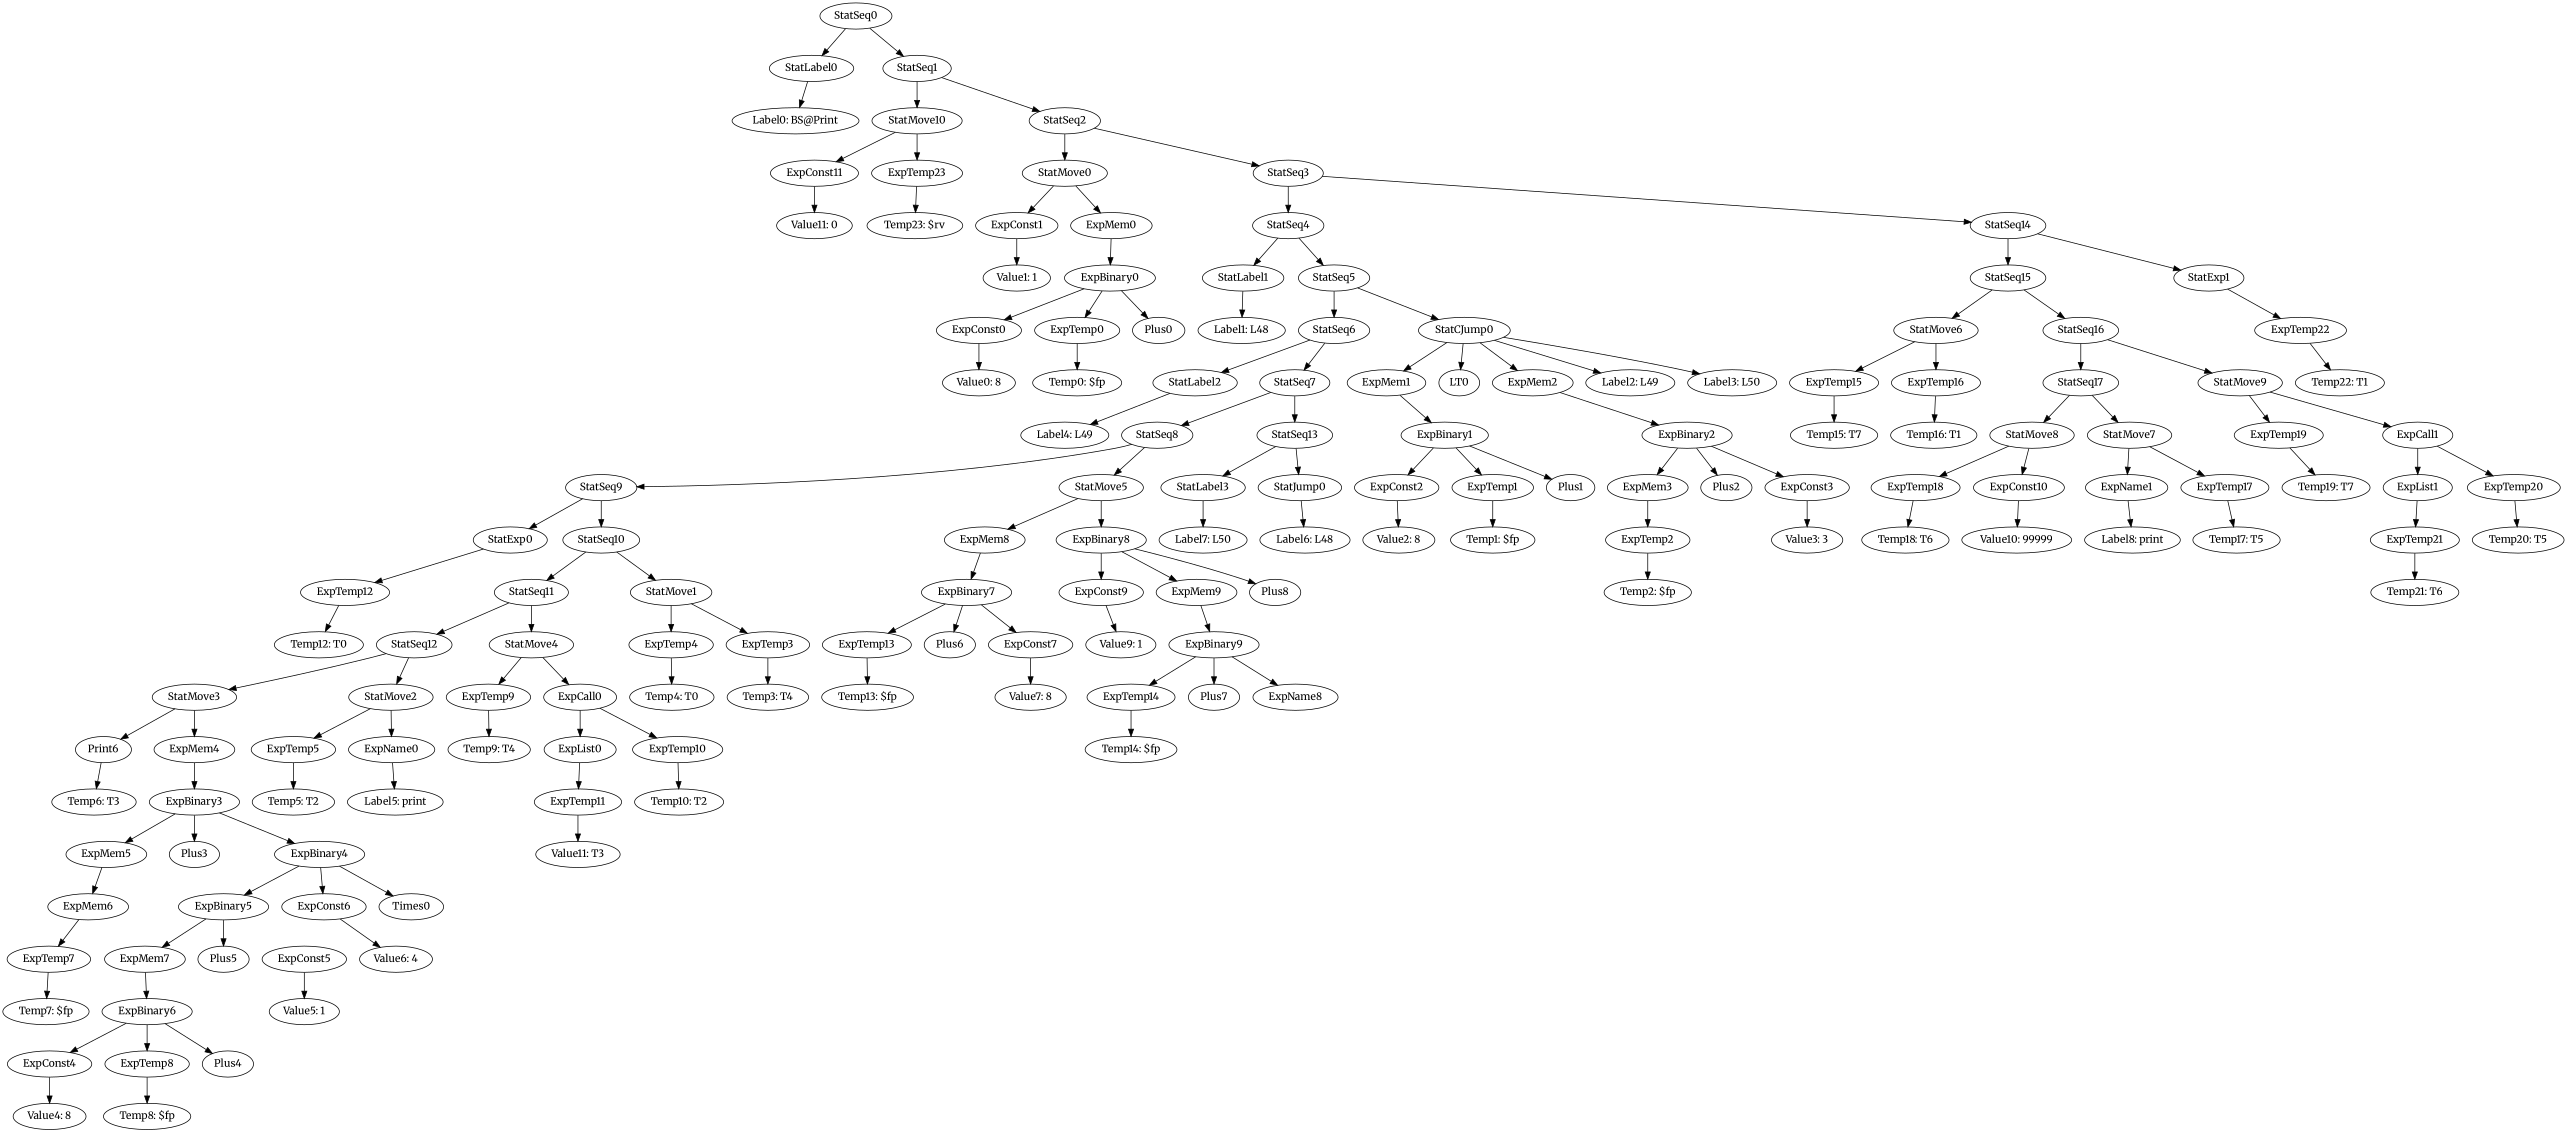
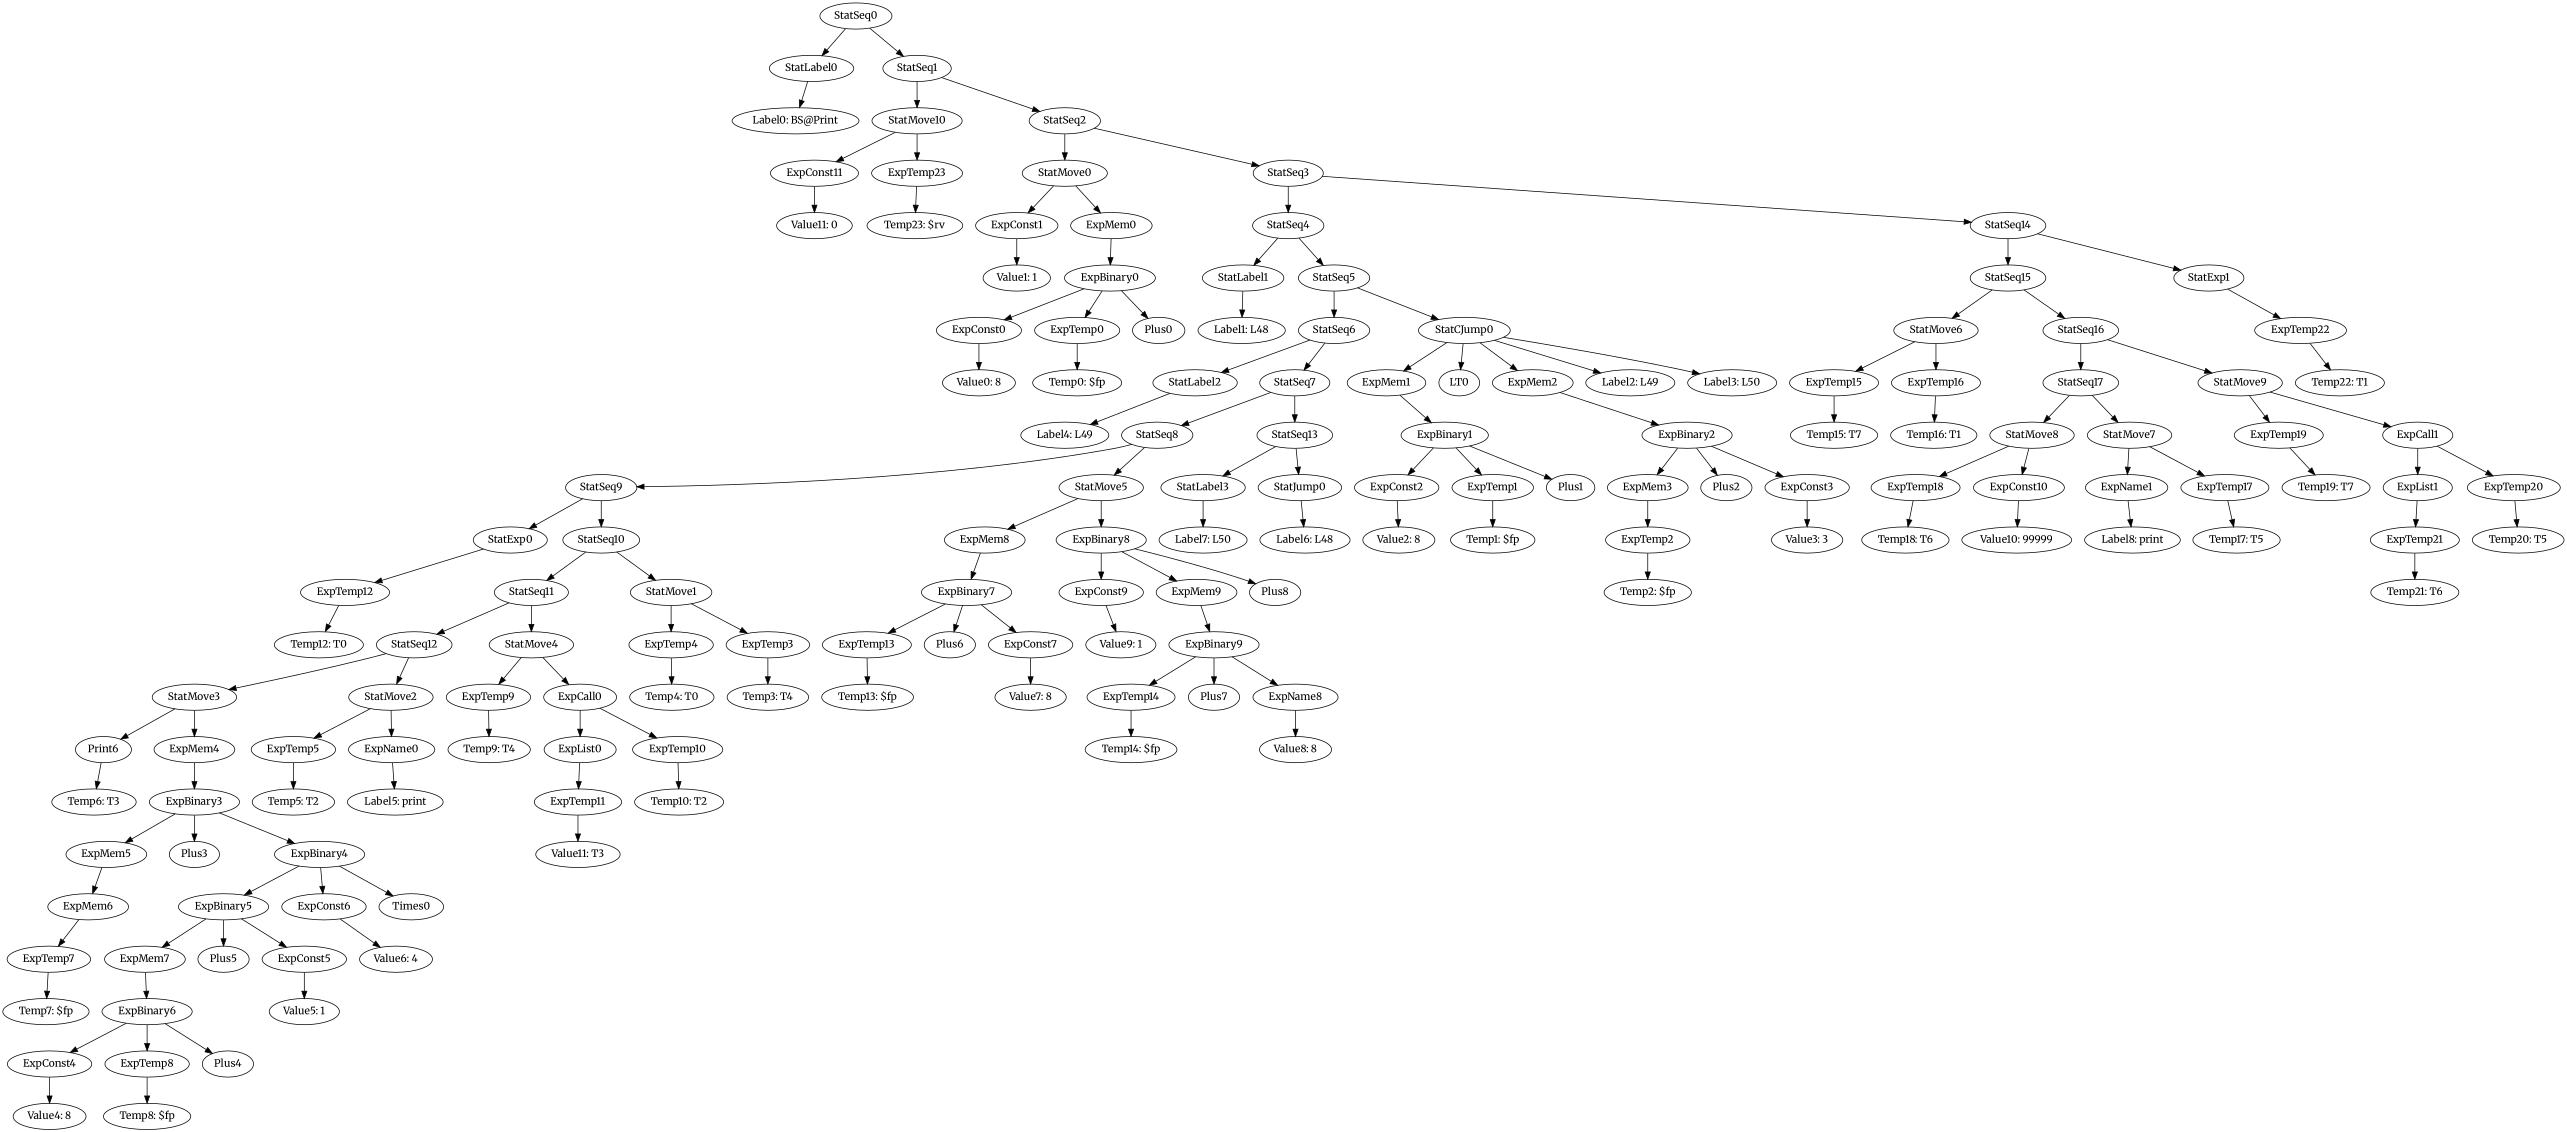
node "Value8: 8": added
edge "ExpBinary5" -> "ExpConst5": added
